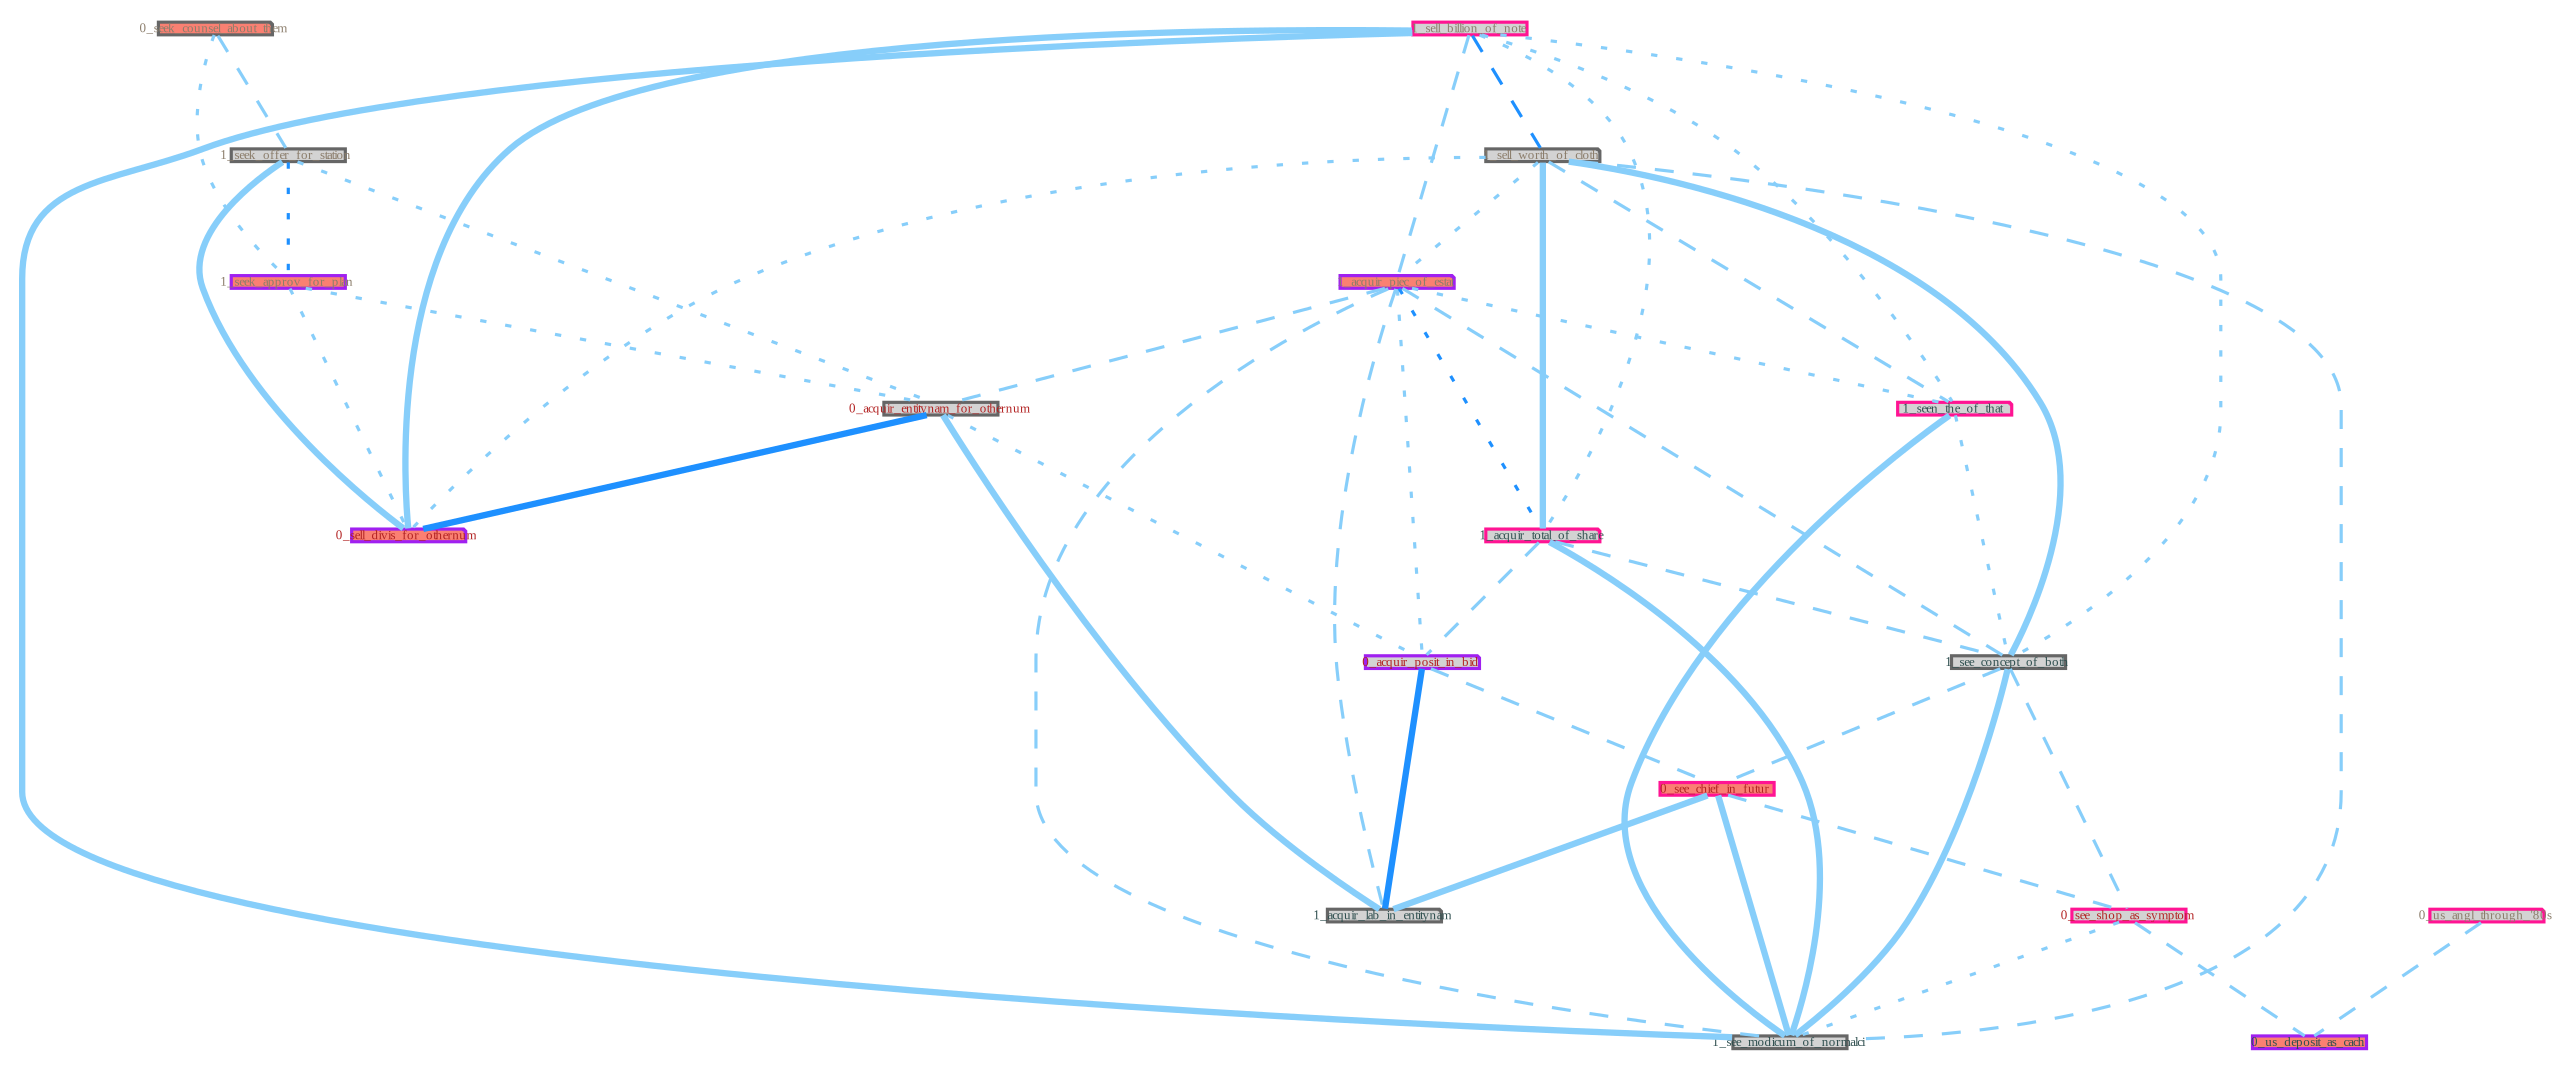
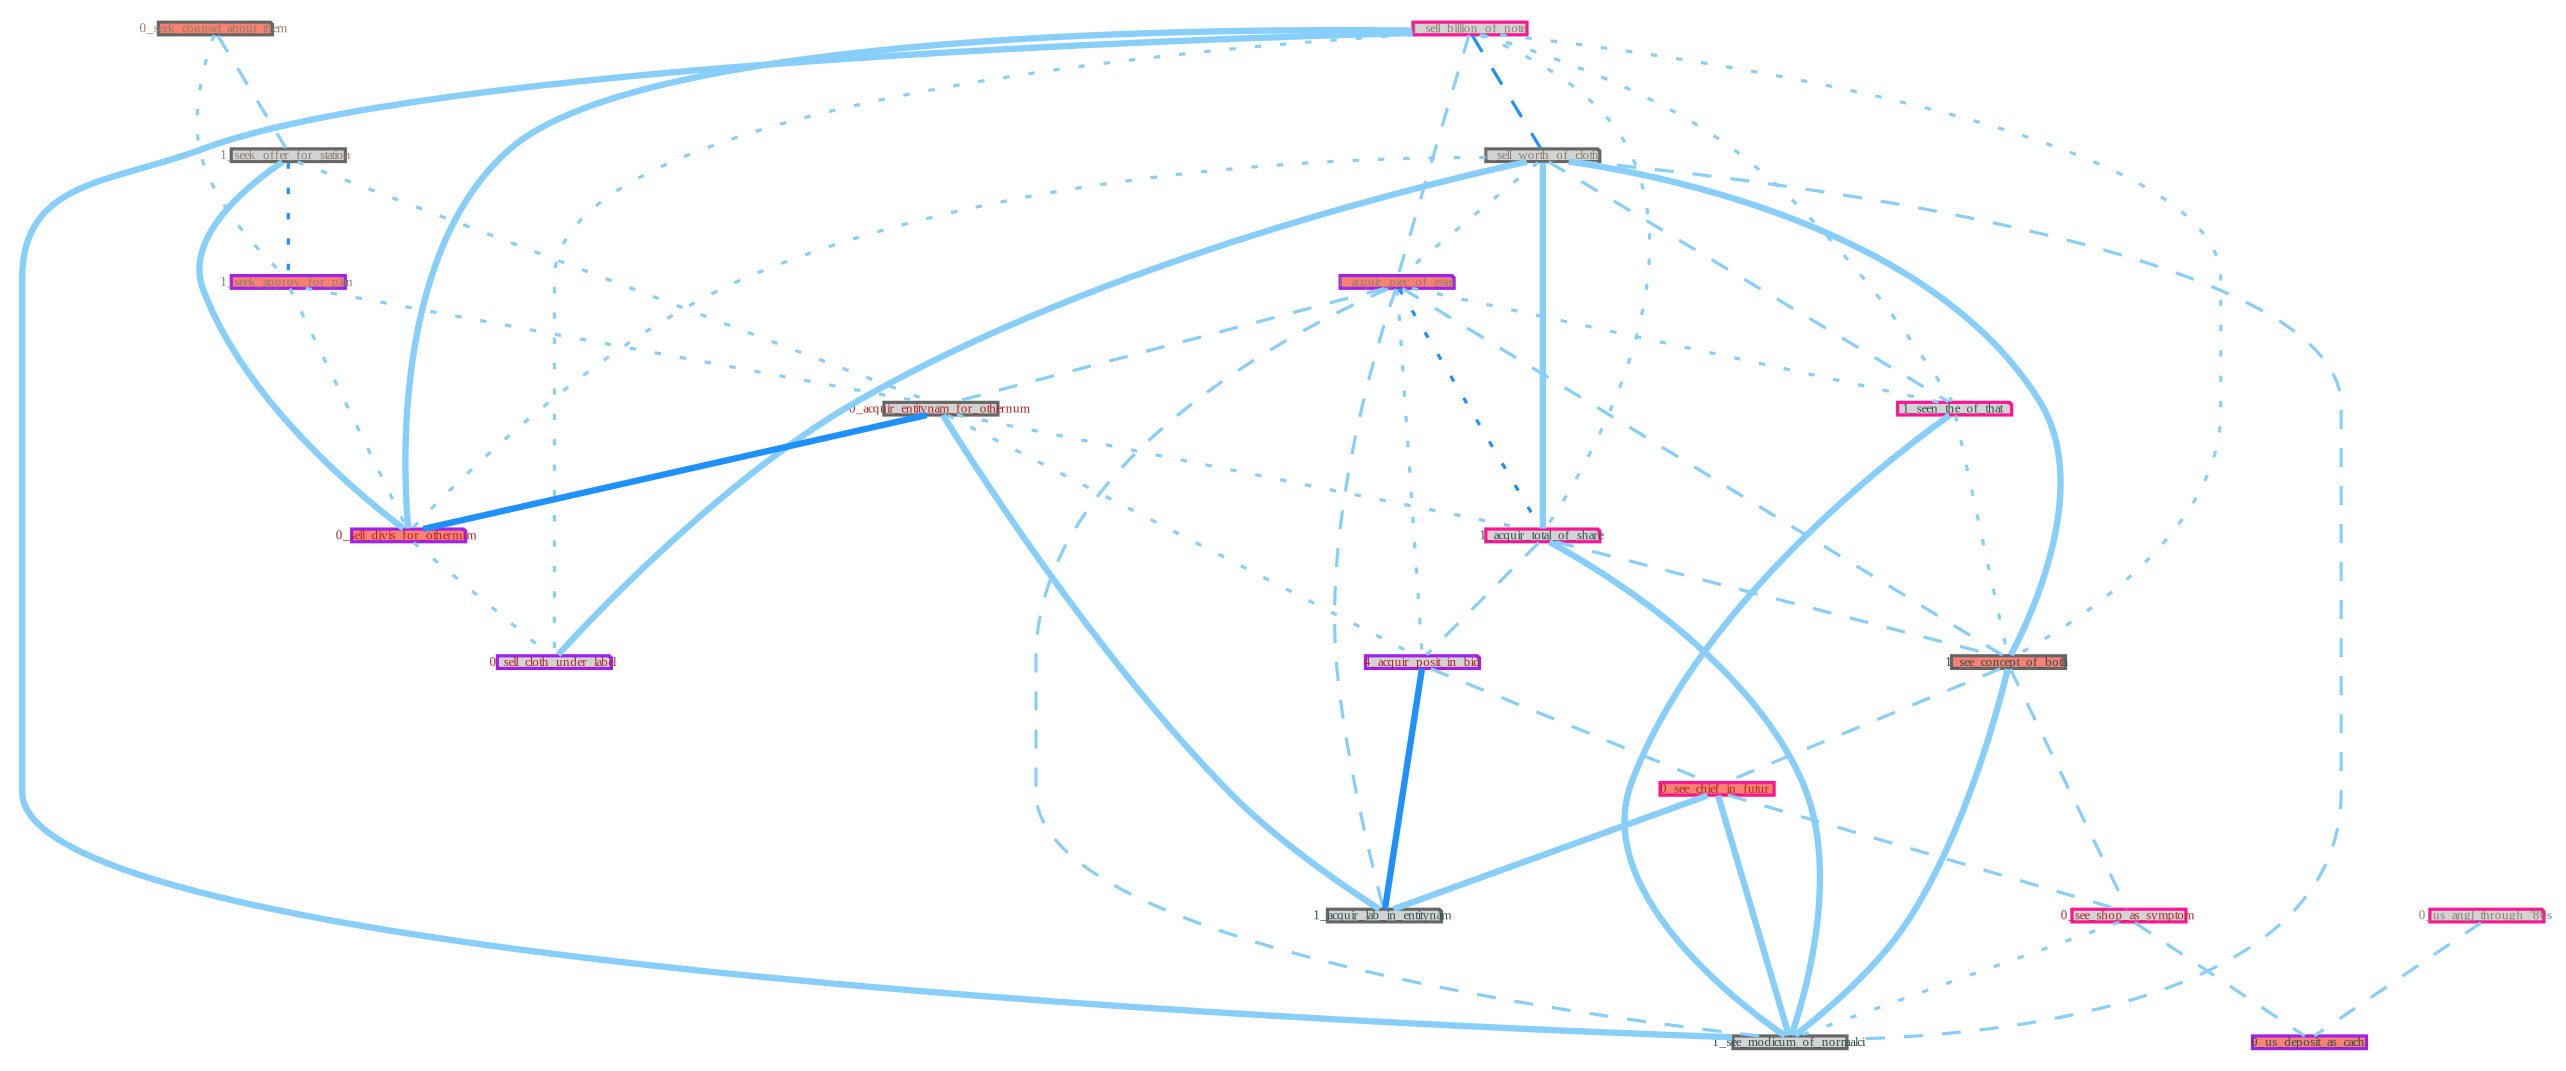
edge "0_acquir_entitynam_for_othernum" -- "1_acquir_total_of_share": added
node "0_sell_cloth_under_label": added
node "0_acquir_posit_in_bid": label "0_acquir_posit_in_bid" -> "4_acquir_posit_in_bid"
node "1_see_concept_of_both": fillcolor lightgrey -> salmon
